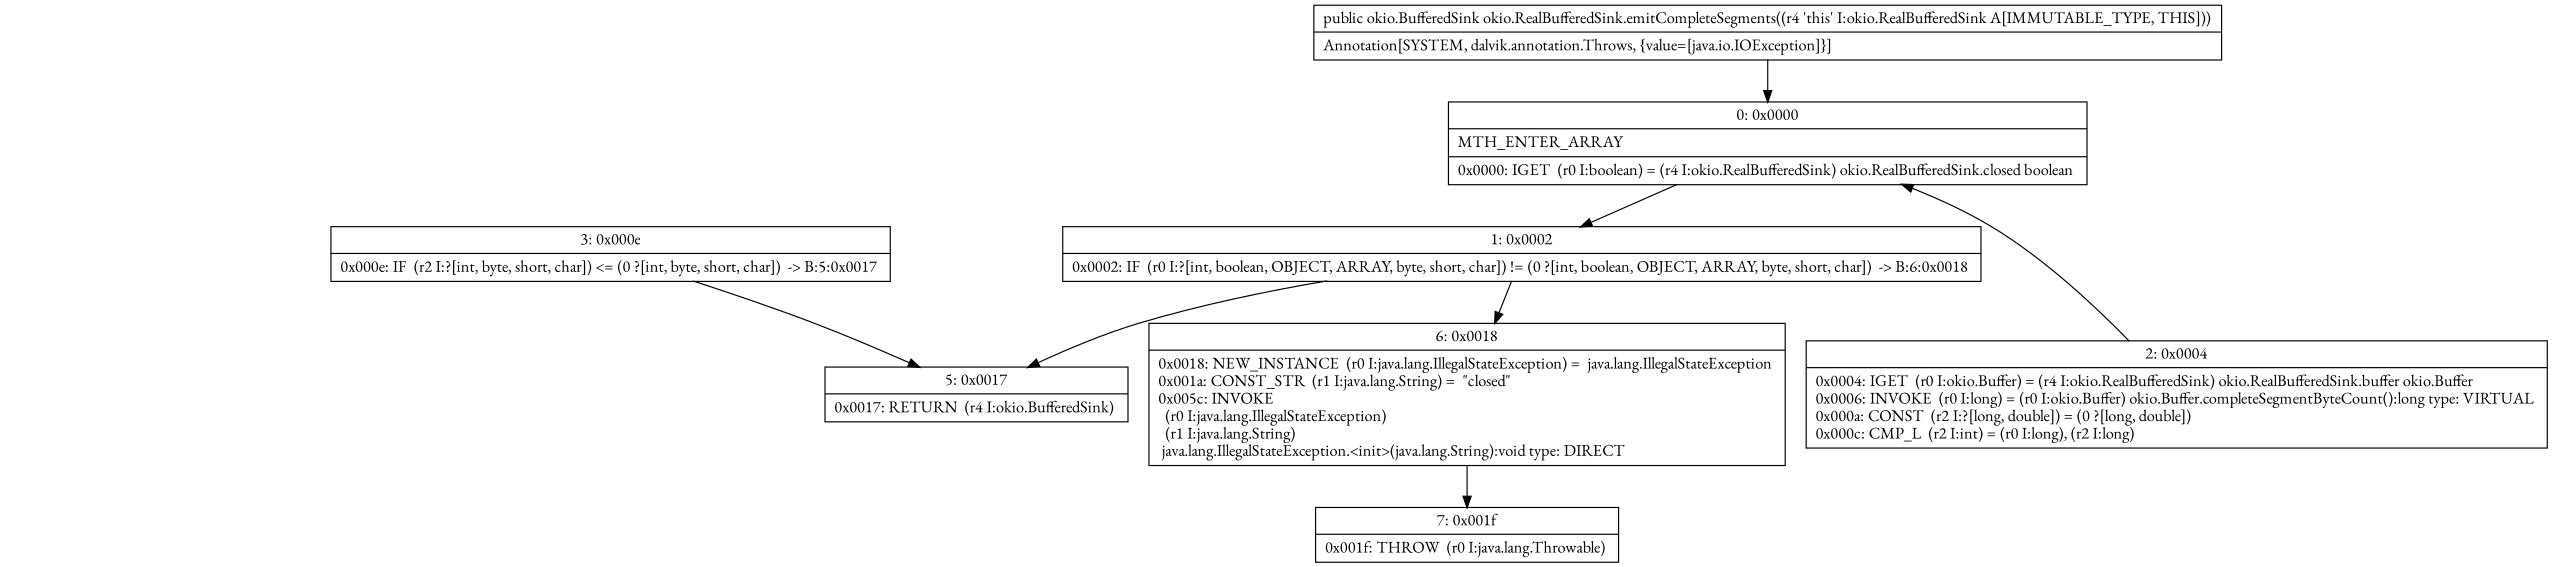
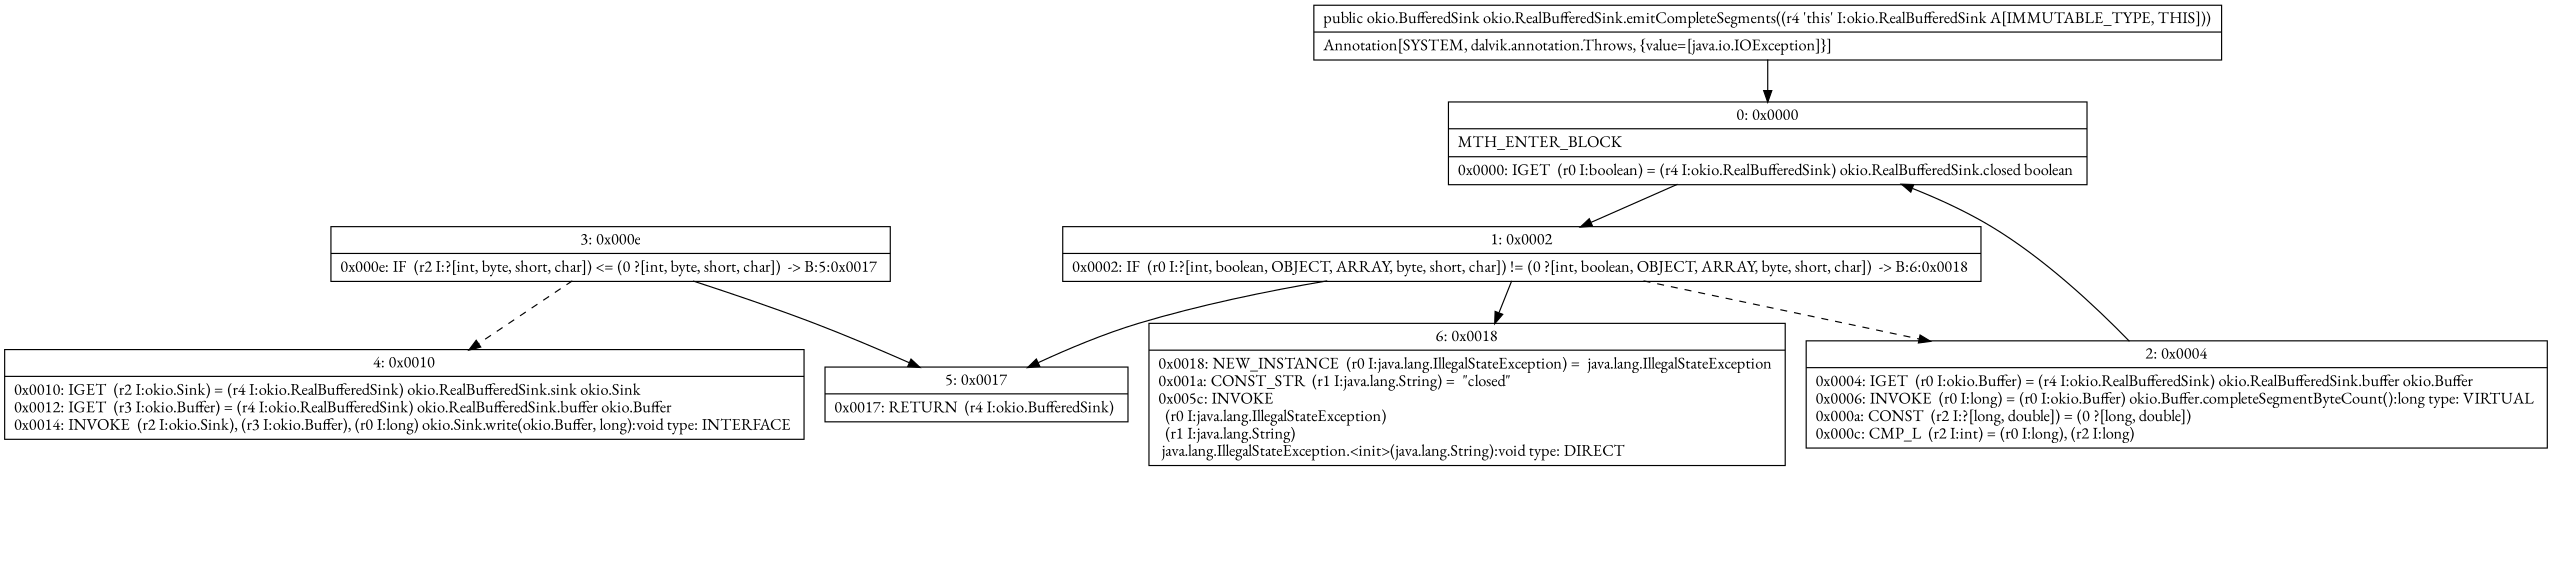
node "0: 0x0000": text "MTH_ENTER_ARRAY" -> "MTH_ENTER_BLOCK"
edge "1: 0x0002" -> "2: 0x0004": added
node "4: 0x0010": added
node "7: 0x001f": removed
